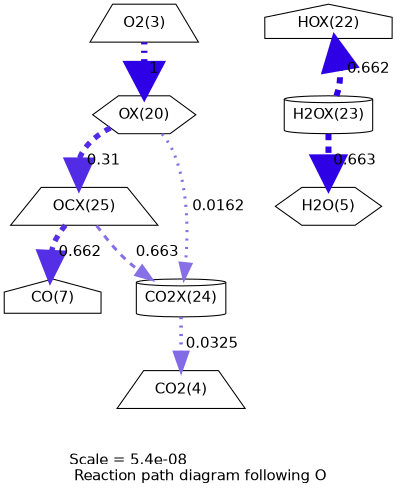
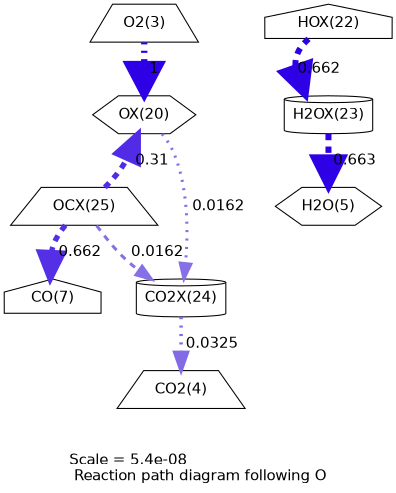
edge "H2OX(23)" -> "HOX(22)": reversed
edge "OX(20)" -> "OCX(25)": reversed
edge "OCX(25)" -> "CO2X(24)": label " 0.663" -> " 0.0162"
